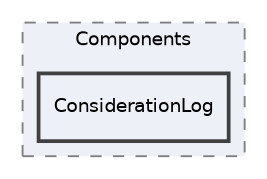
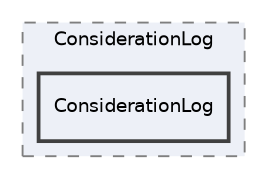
cluster "Components": label "Components" -> "ConsiderationLog"
